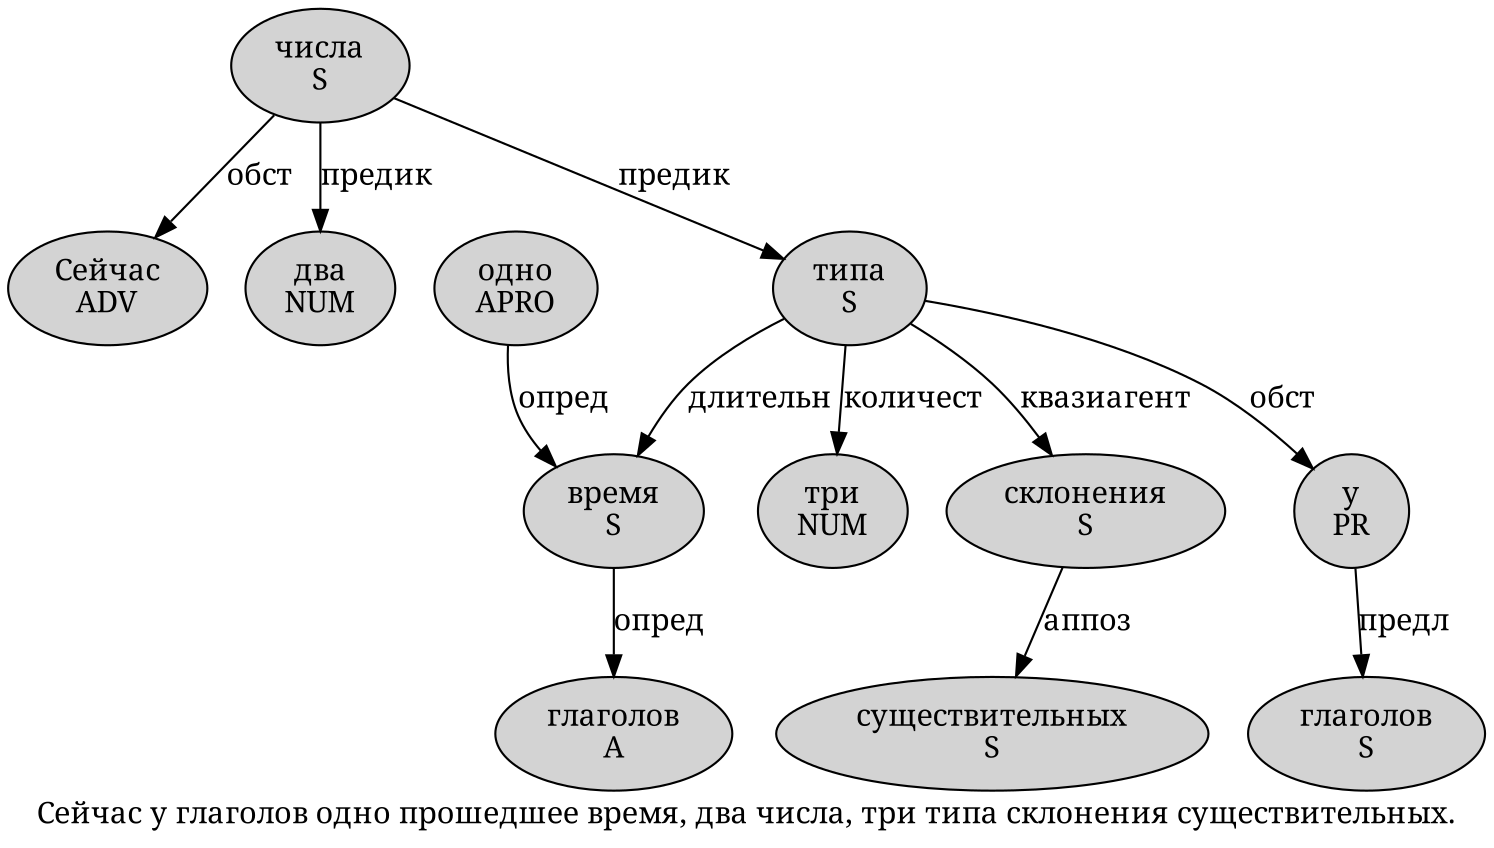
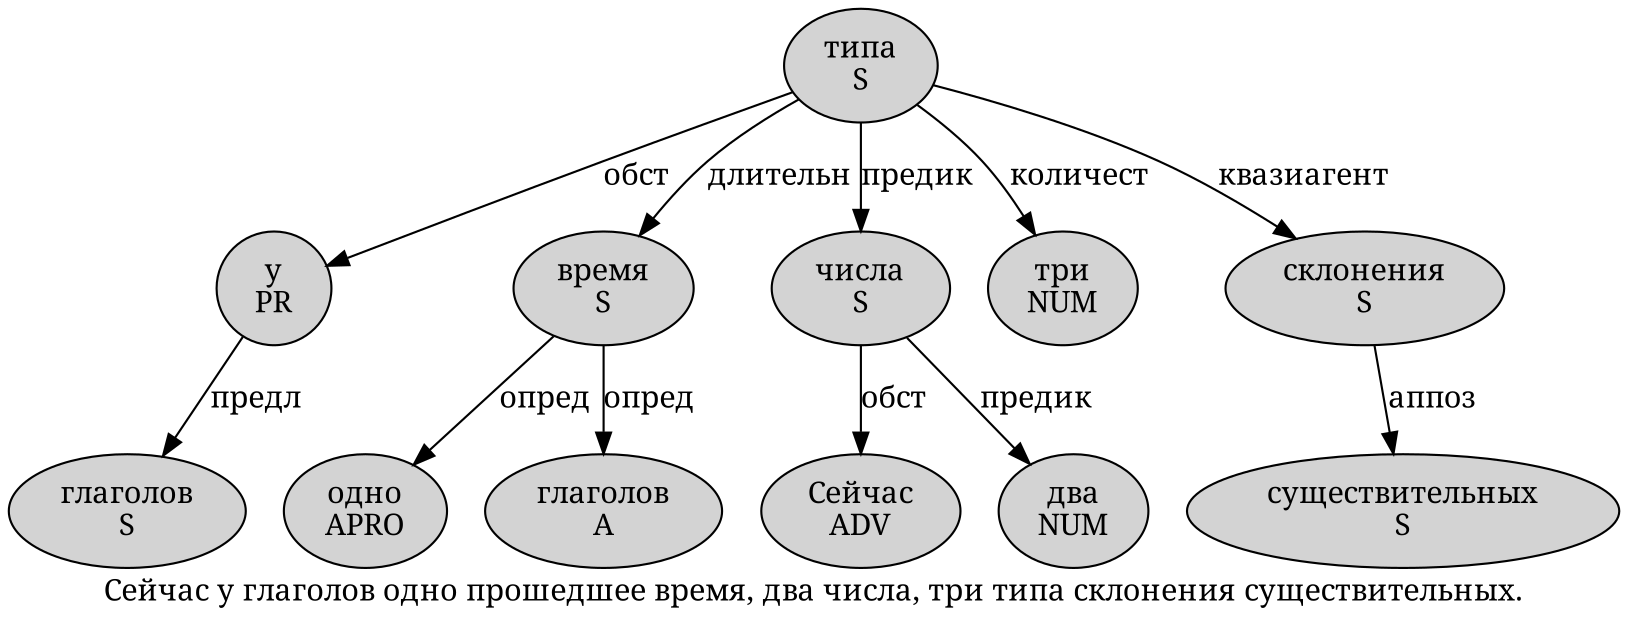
edge "числа S" -> "типа S": reversed
edge "одно APRO" -> "время S": reversed
